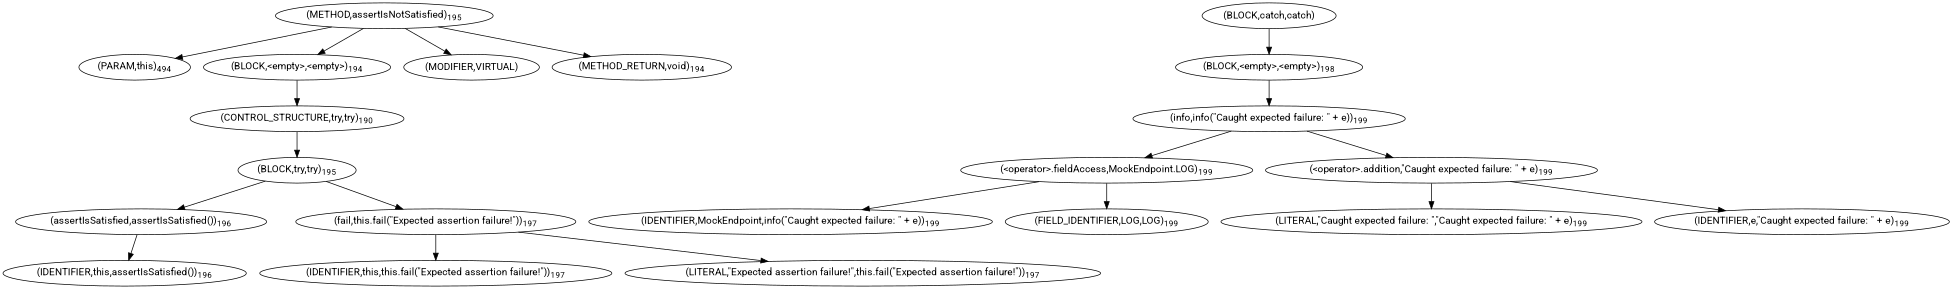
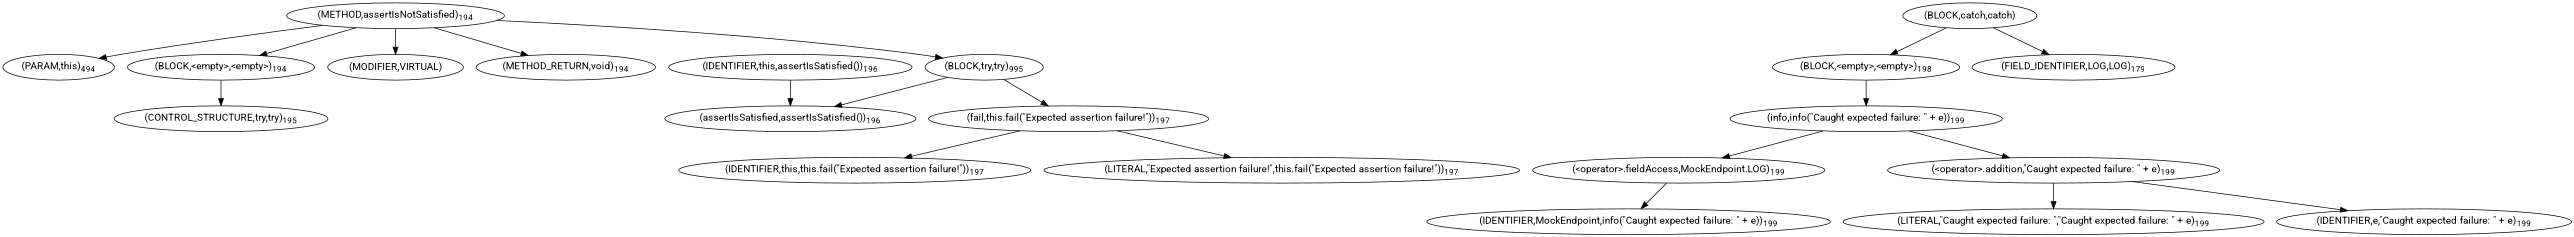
node "(METHOD,assertIsNotSatisfied)": text "195" -> "194"
node "(CONTROL_STRUCTURE,try,try)": text "190" -> "195"
edge "(CONTROL_STRUCTURE,try,try)" -> "(BLOCK,try,try)": now "(METHOD,assertIsNotSatisfied)" -> "(BLOCK,try,try)"
node "(BLOCK,try,try)": text "195" -> "995"
edge "(<operator>.fieldAccess,MockEndpoint.LOG)" -> "(FIELD_IDENTIFIER,LOG,LOG)": now "(BLOCK,catch,catch)" -> "(FIELD_IDENTIFIER,LOG,LOG)"
node "(FIELD_IDENTIFIER,LOG,LOG)": text "199" -> "179"
edge "(assertIsSatisfied,assertIsSatisfied())" -> "(IDENTIFIER,this,assertIsSatisfied())": reversed
